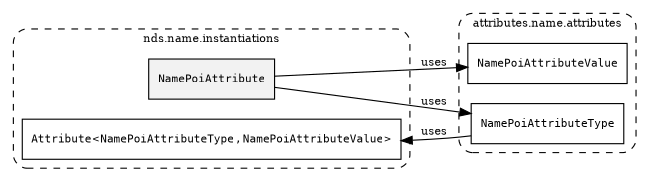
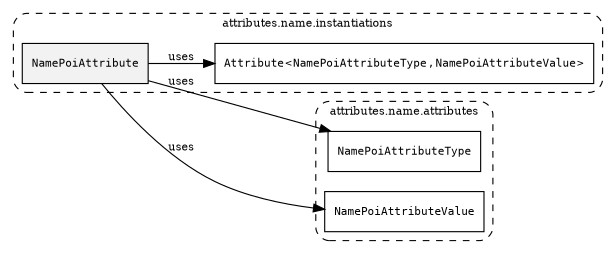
cluster "nds.name.instantiations": label "nds.name.instantiations" -> "attributes.name.instantiations"
edge "NamePoiAttributeType" -> "Attribute": now "NamePoiAttribute" -> "Attribute"
